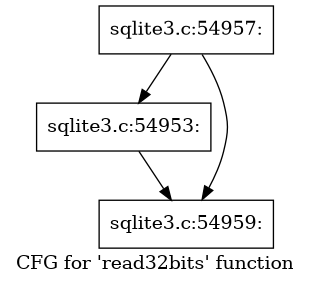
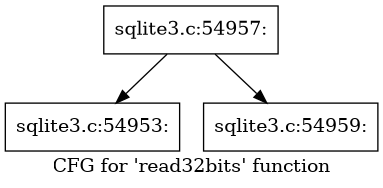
edge "sqlite3.c:54953:" -> "sqlite3.c:54959:": removed
